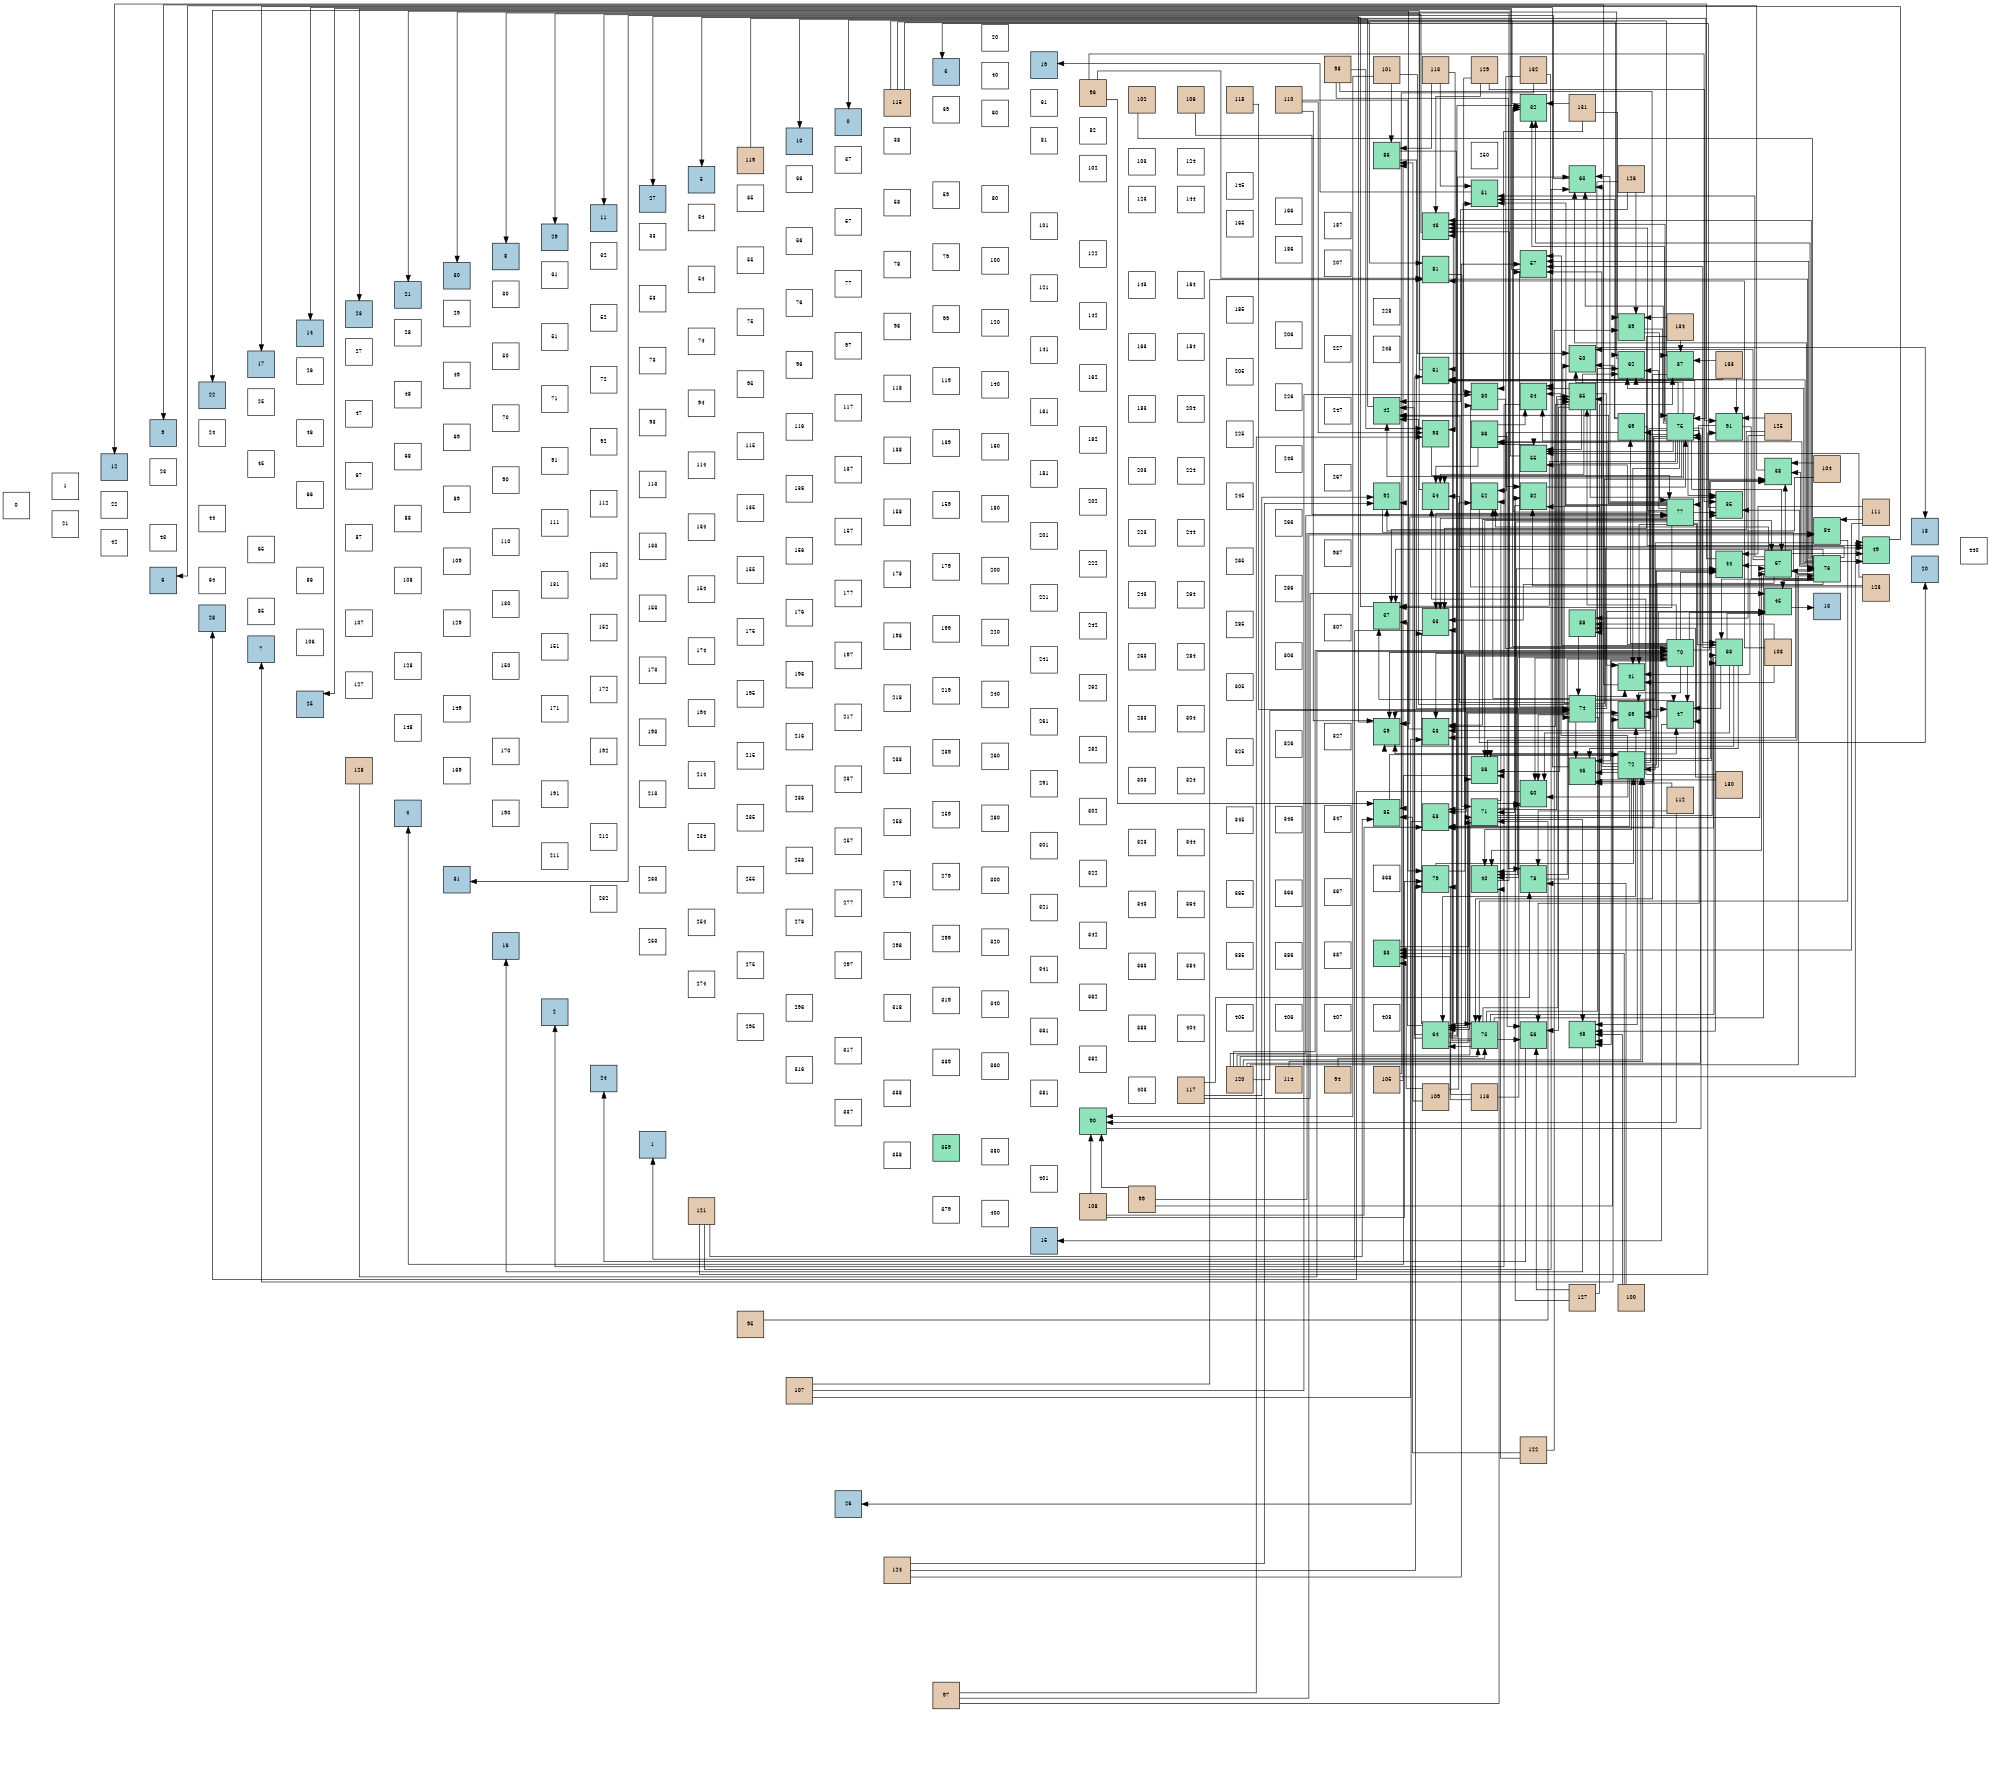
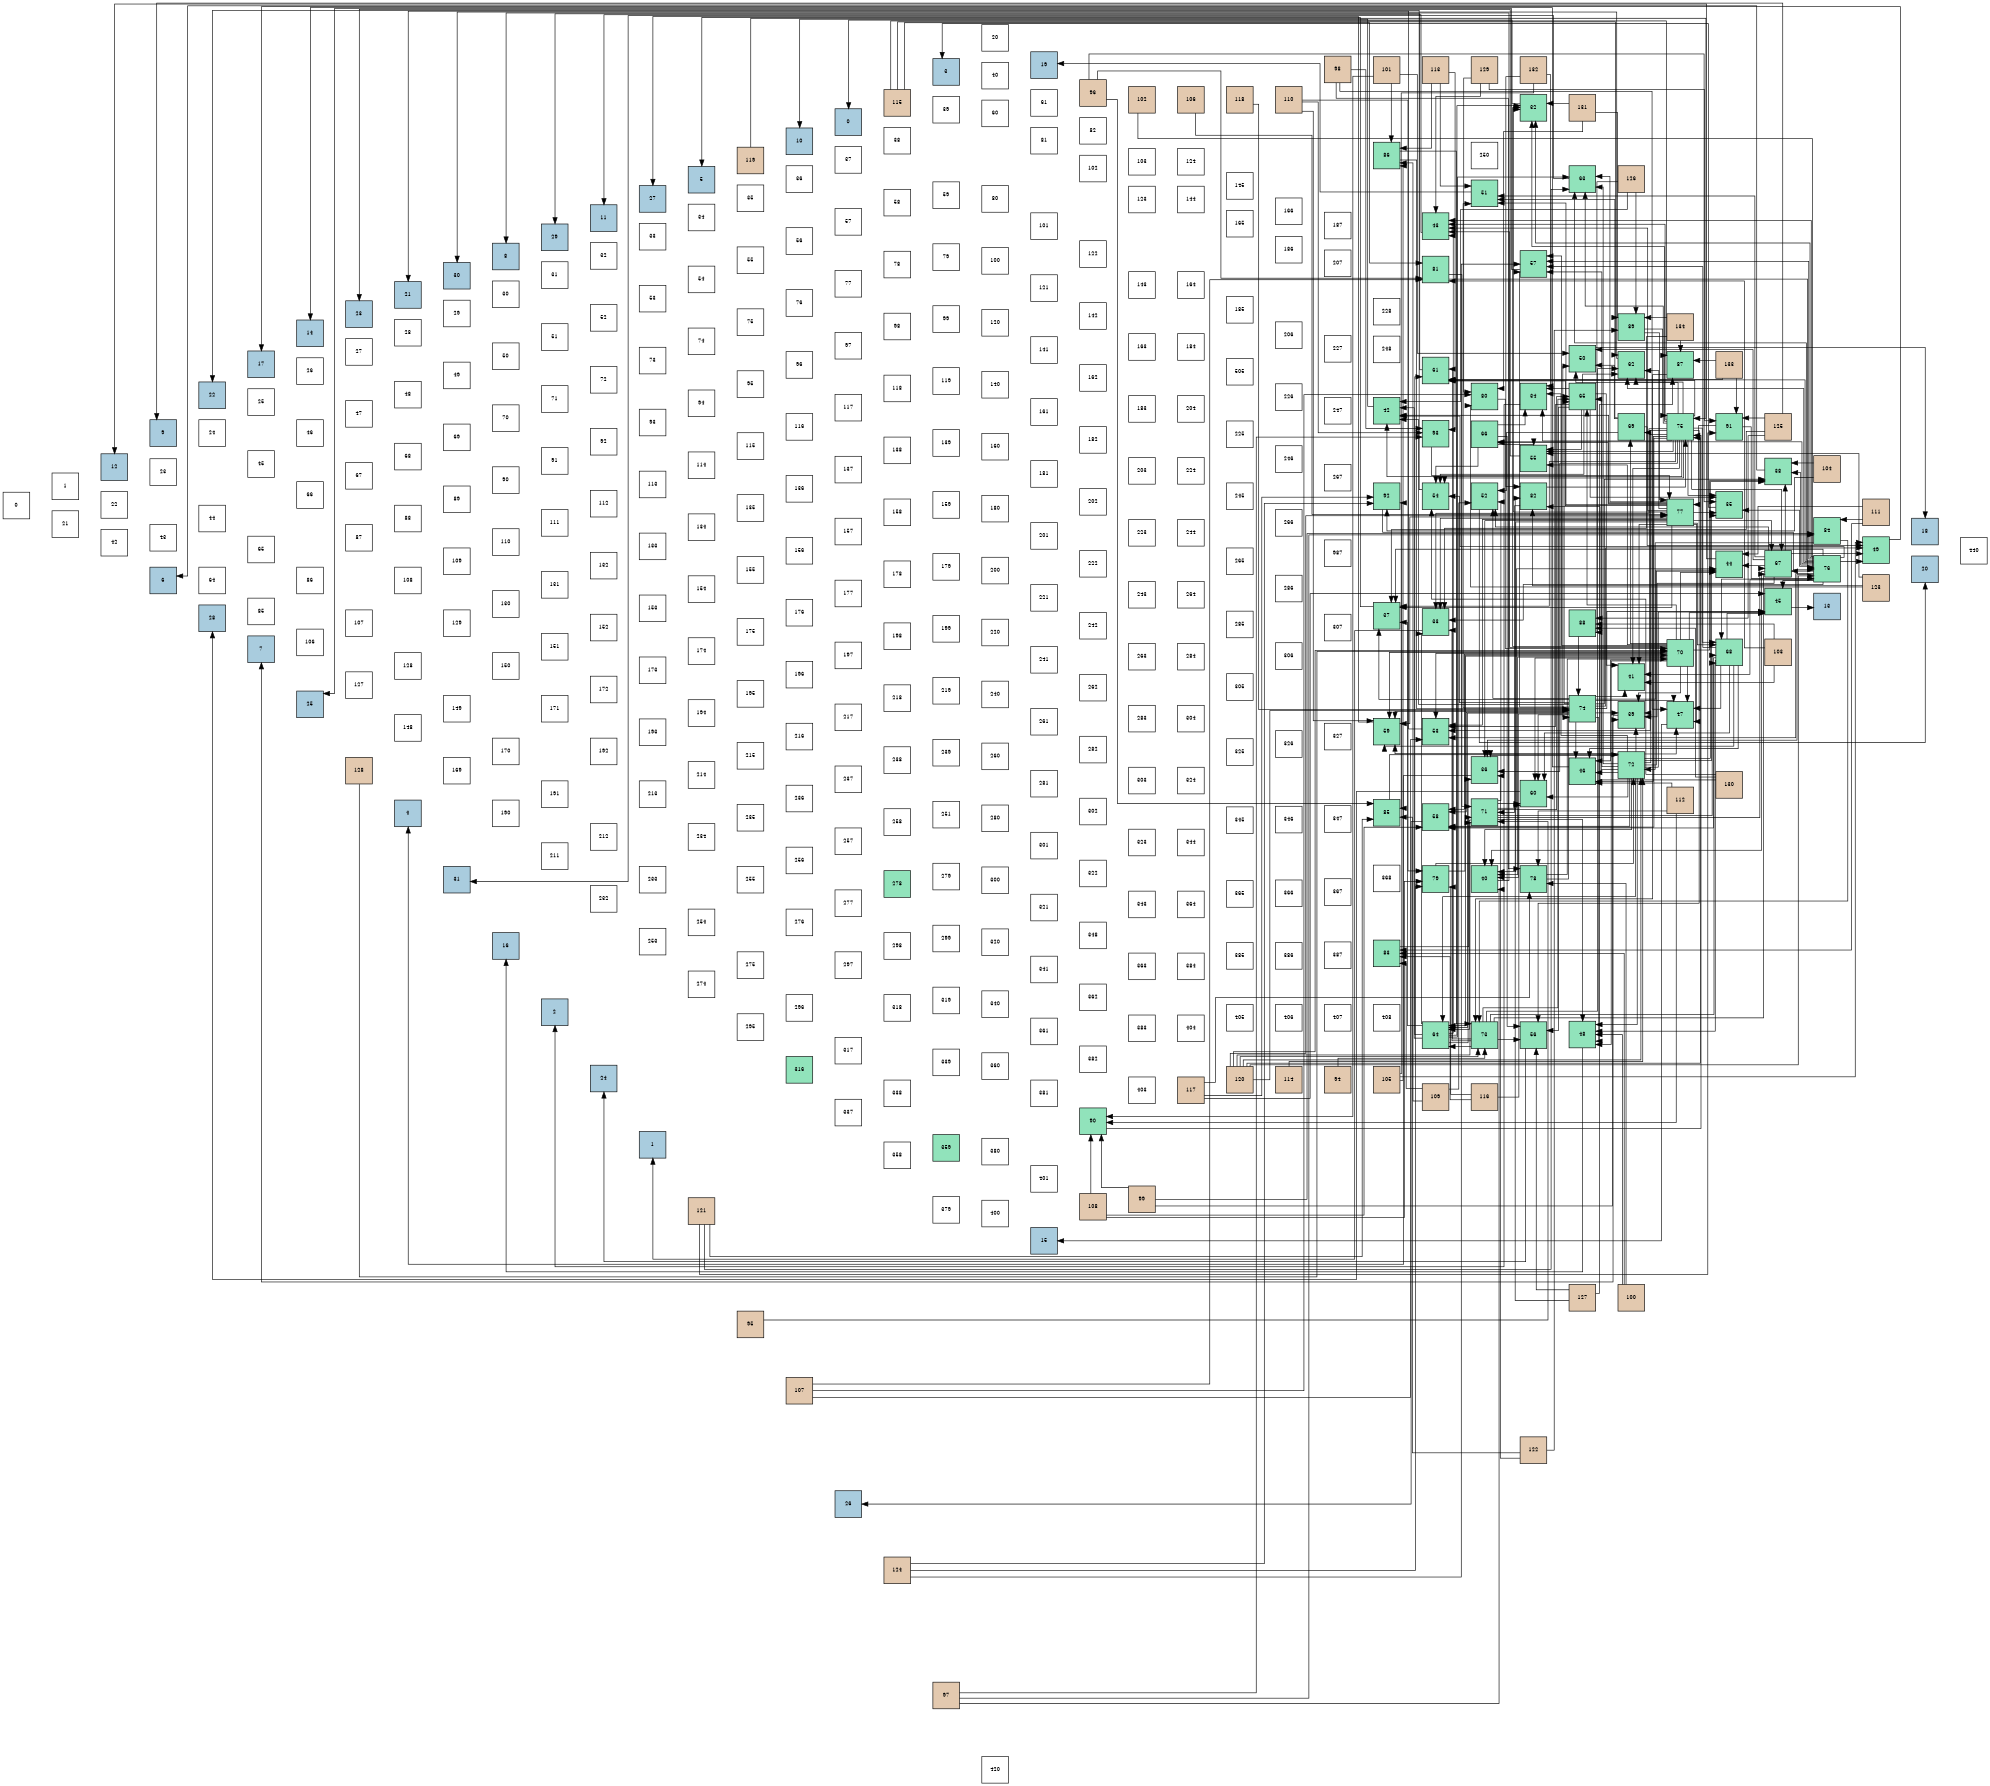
edge "41" -> "9": now "125" -> "9"
node "205": label "205" -> "505"
node "291": label "291" -> "281"
node "259": label "259" -> "251"
node "278": fillcolor #ffffff -> #91e3bb
node "342": label "342" -> "348"
node "316": fillcolor #ffffff -> #91e3bb
node "420": added
